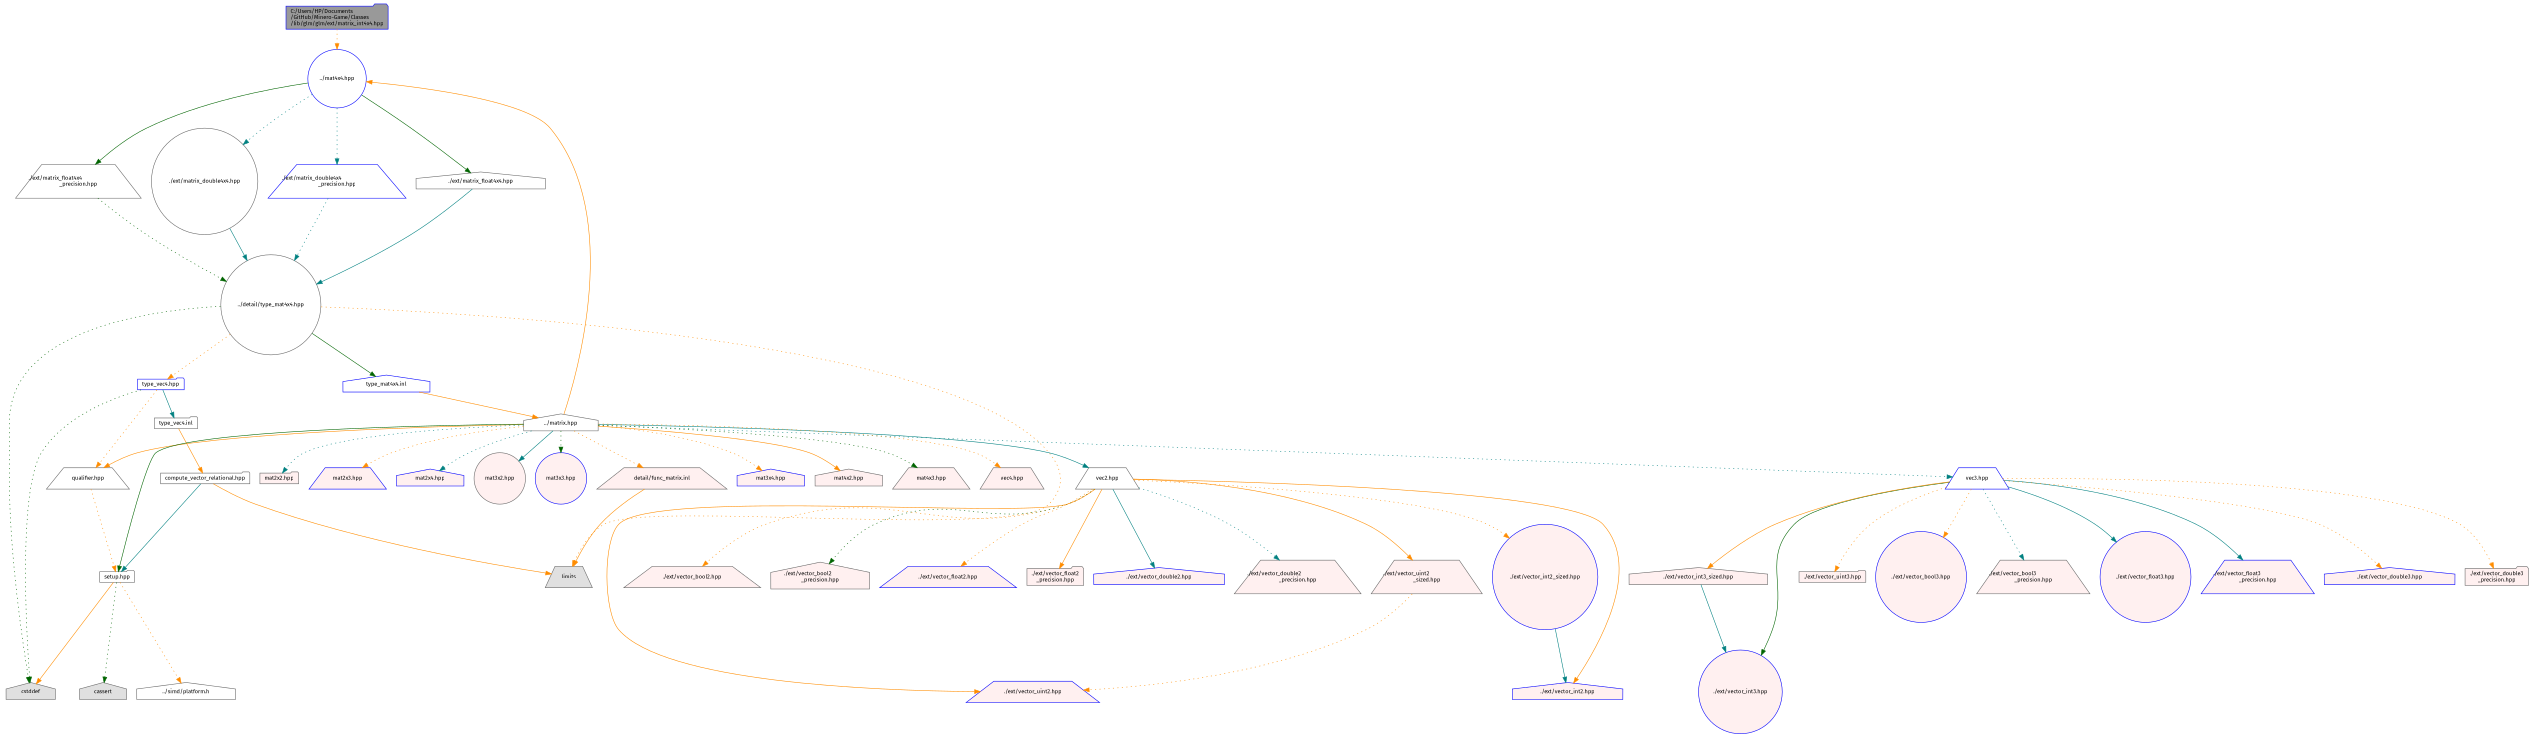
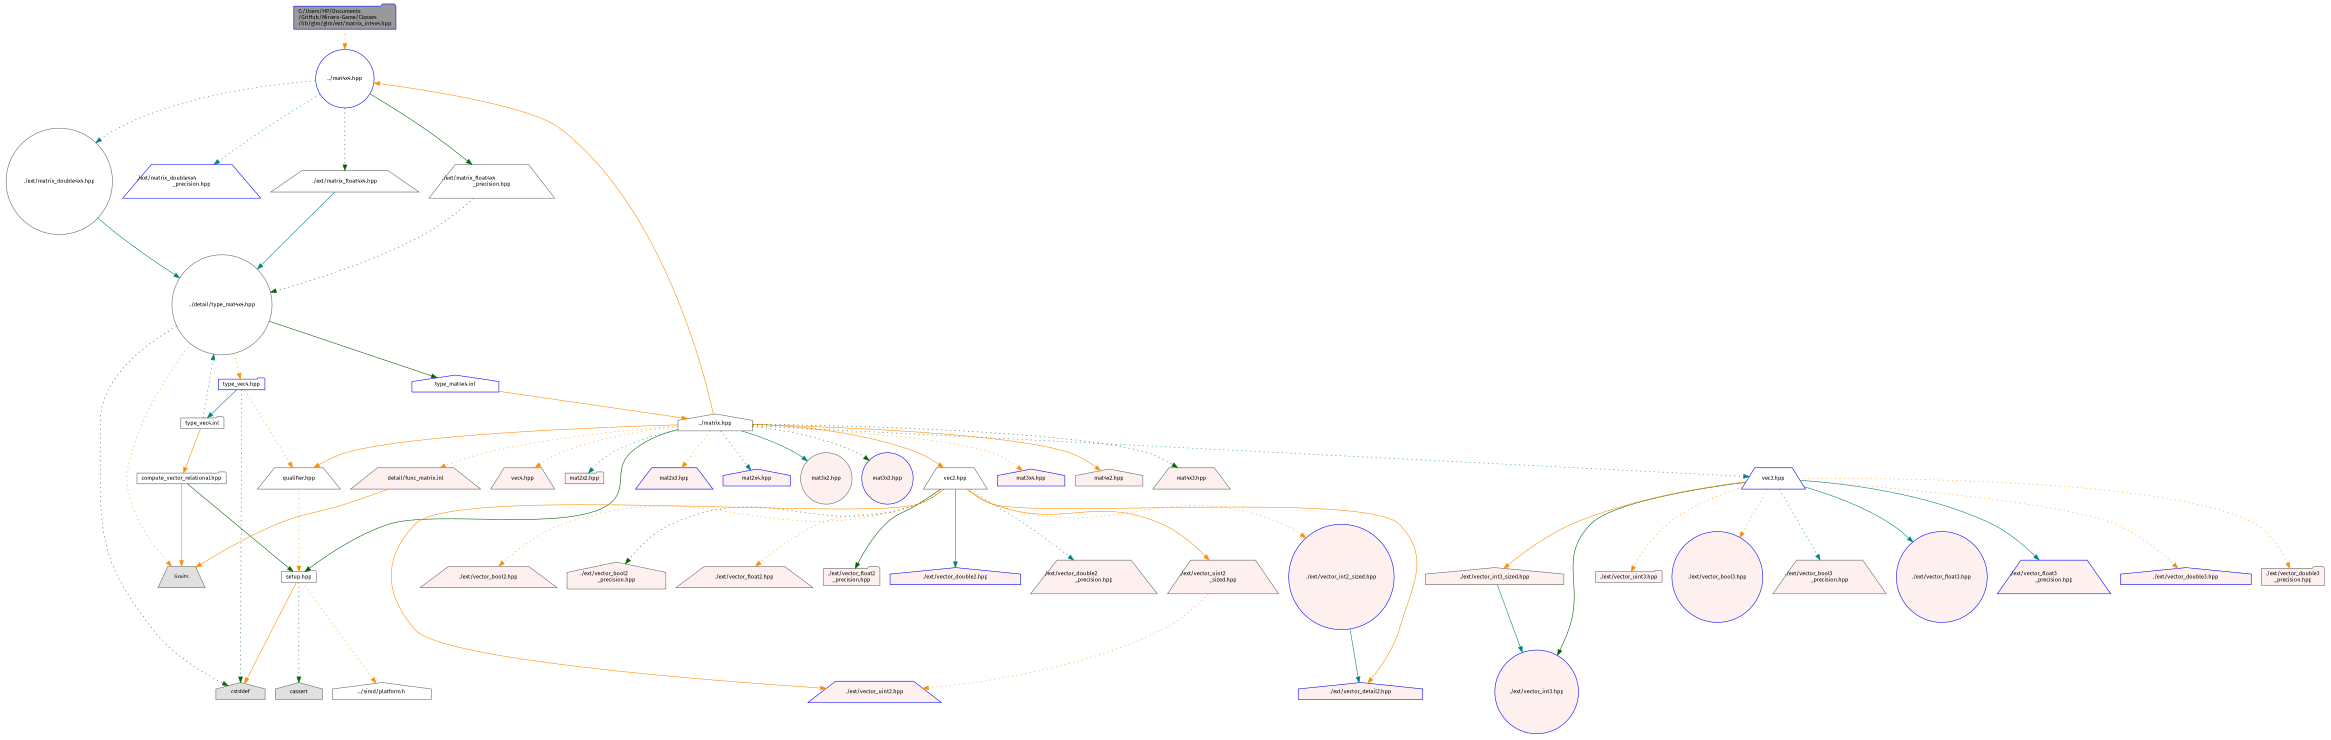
edge "../mat4x4.hpp" -> "./ext/matrix_float4x4.hpp": style solid -> dotted
node "./ext/matrix_float4x4.hpp": shape house -> trapezium
edge "./ext/matrix_double4x4 _precision.hpp" -> "../detail/type_mat4x4.hpp": now "type_vec4.inl" -> "../detail/type_mat4x4.hpp"
edge "../matrix.hpp" -> "vec2.hpp": color teal -> darkorange
edge "compute_vector_relational.hpp" -> "setup.hpp": color teal -> darkgreen
edge "vec2.hpp" -> "./ext/vector_float2 _precision.hpp": color darkorange -> darkgreen
node "./ext/vector_float2.hpp": color blue -> gray40
node "./ext/vector_int2.hpp": label "./ext/vector_int2.hpp" -> "./ext/vector_detail2.hpp"
